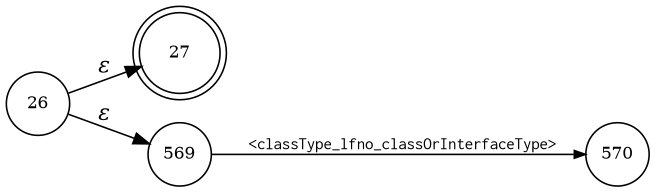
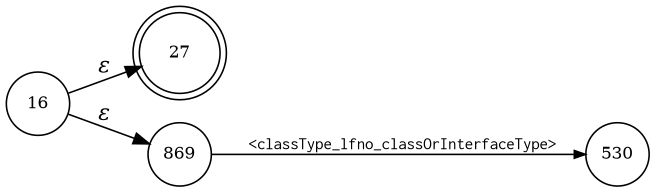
node "26": label "26" -> "16"
node "569": label "569" -> "869"
node "570": label "570" -> "530"
